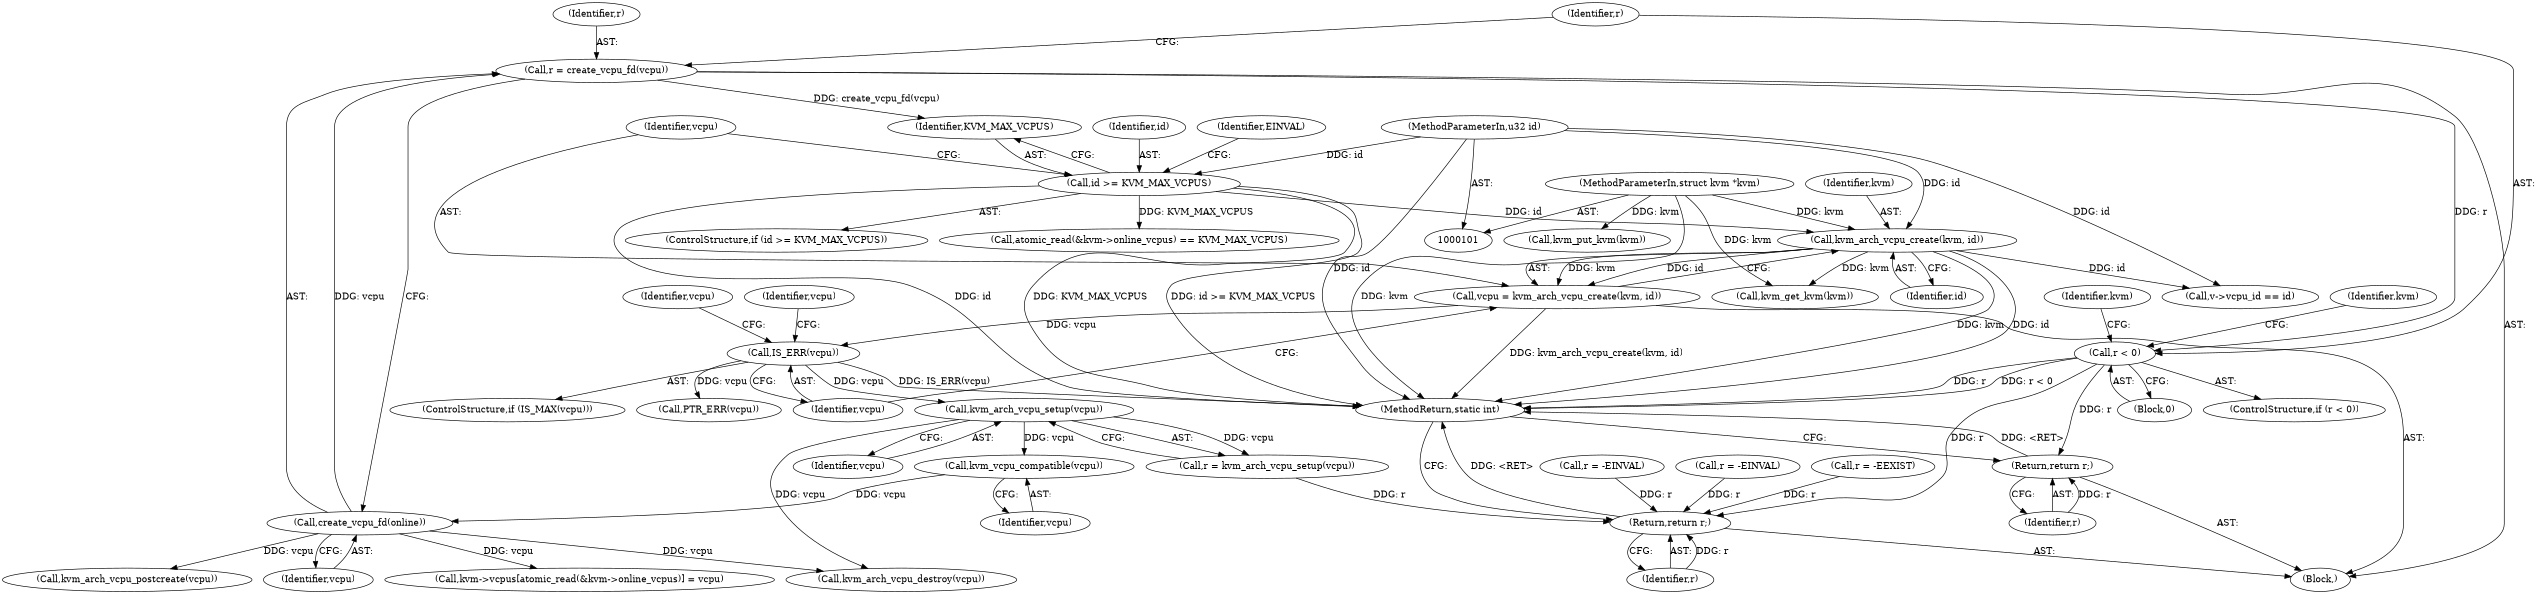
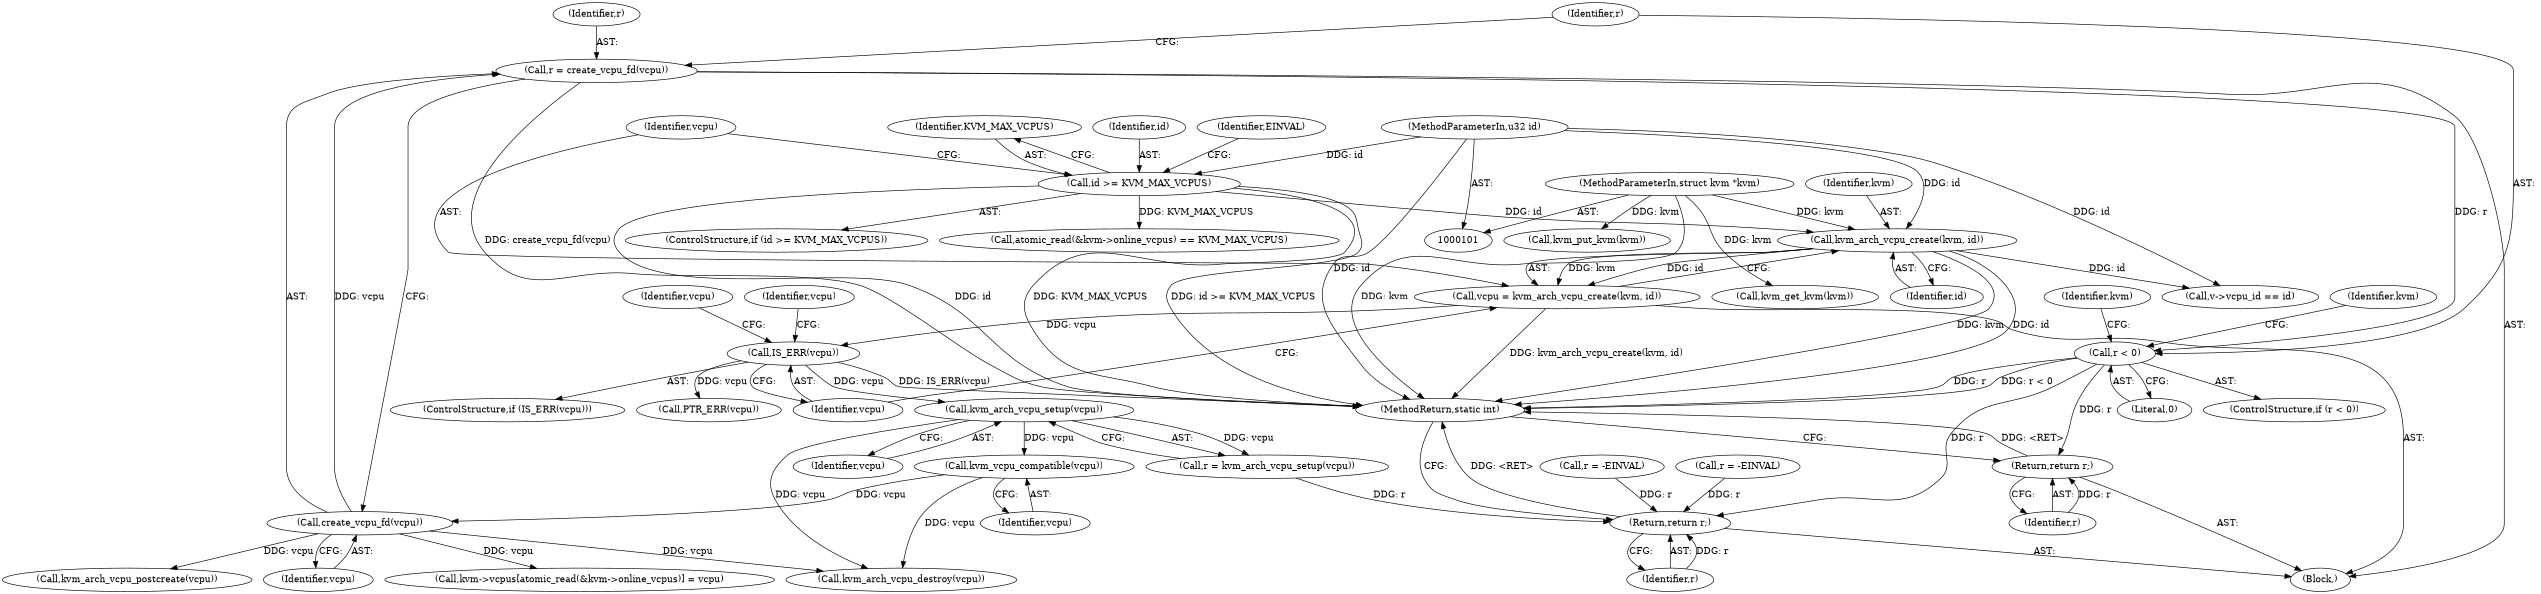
edge "(Call,r = create_vcpu_fd(vcpu))" -> "(Identifier,KVM_MAX_VCPUS)": now "(Call,r = create_vcpu_fd(vcpu))" -> "(MethodReturn,static int)"
edge "(Call,kvm_arch_vcpu_create(kvm, id))" -> "(Call,kvm_get_kvm(kvm))": removed, label "DDG: kvm"
node "(ControlStructure,if (IS_MAX(vcpu)))": label "(ControlStructure,if (IS_MAX(vcpu)))" -> "(ControlStructure,if (IS_ERR(vcpu)))"
node "(Block,0)": label "(Block,0)" -> "(Literal,0)"
node "(Call,r = -EEXIST)": removed
edge "(Call,kvm_vcpu_compatible(vcpu))" -> "(Call,kvm_arch_vcpu_destroy(vcpu))": added, label "DDG: vcpu"
node "(Call,create_vcpu_fd(online))": label "(Call,create_vcpu_fd(online))" -> "(Call,create_vcpu_fd(vcpu))"
